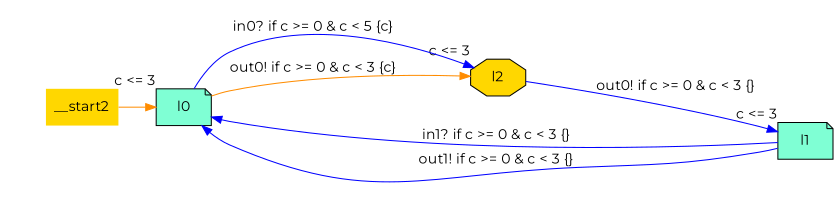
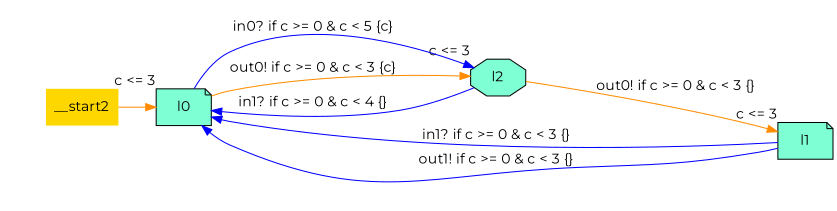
node "l2 c <= 3": fillcolor gold -> aquamarine
edge "l2 c <= 3" -> "l1 c <= 3": color blue -> darkorange
edge "l2 c <= 3" -> "l0 c <= 3": added, label "in1? if c >= 0 & c < 4 {}"
